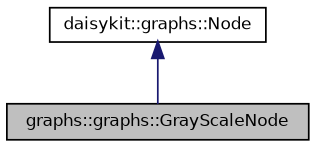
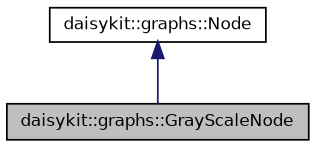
node "graphs::graphs::GrayScaleNode": label "graphs::graphs::GrayScaleNode" -> "daisykit::graphs::GrayScaleNode"
